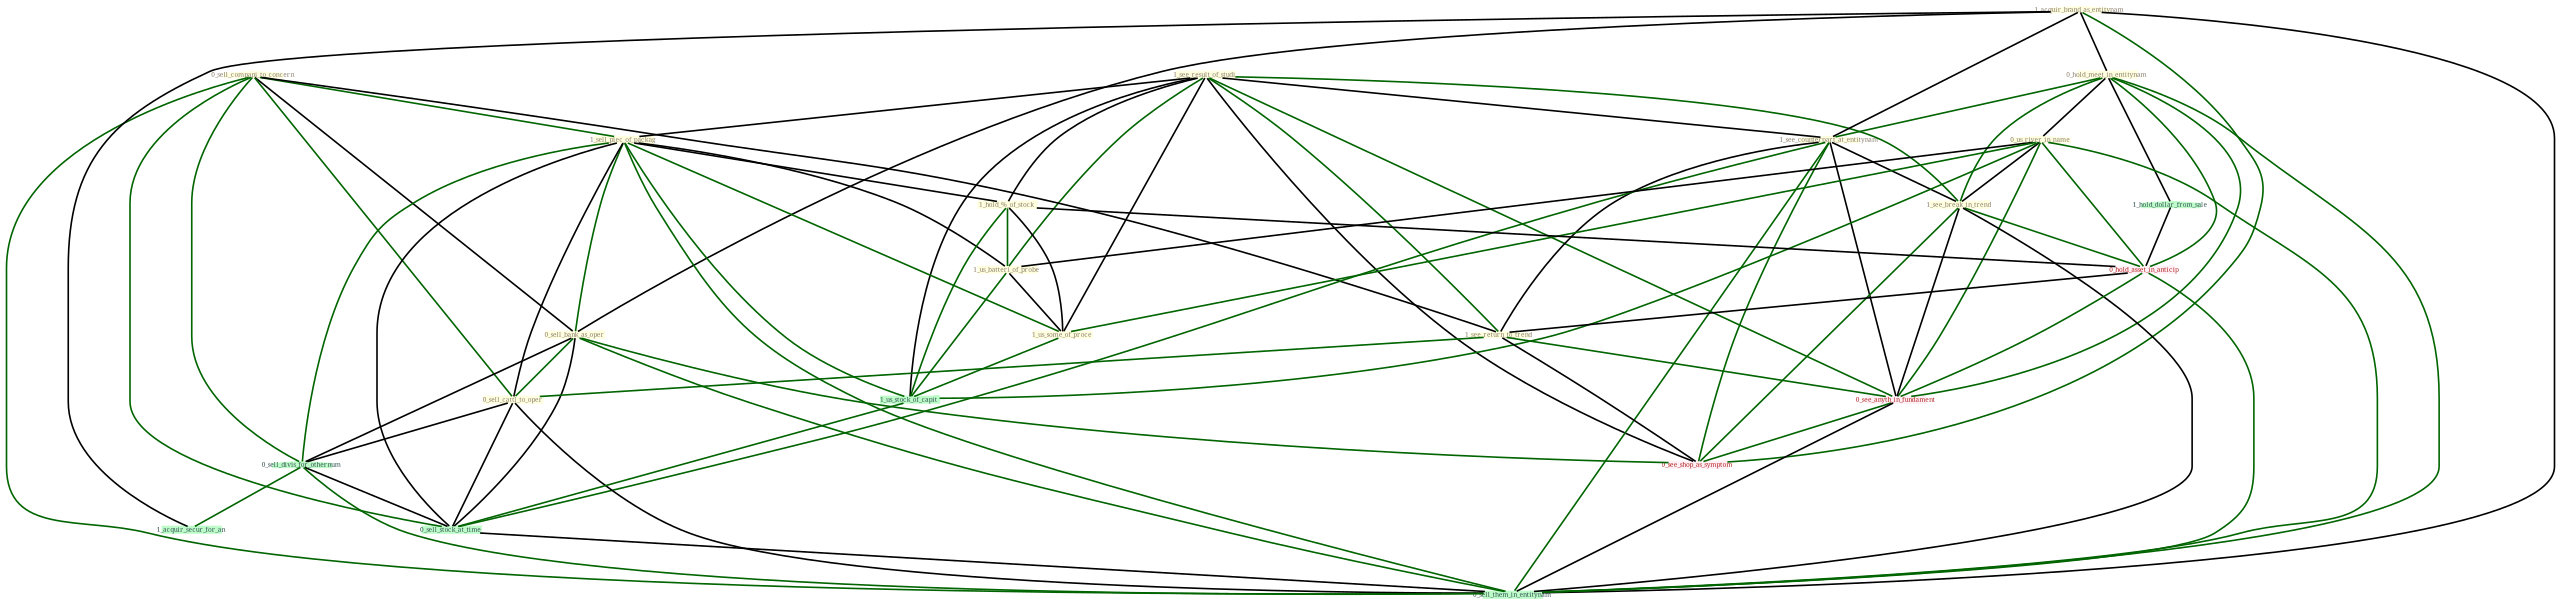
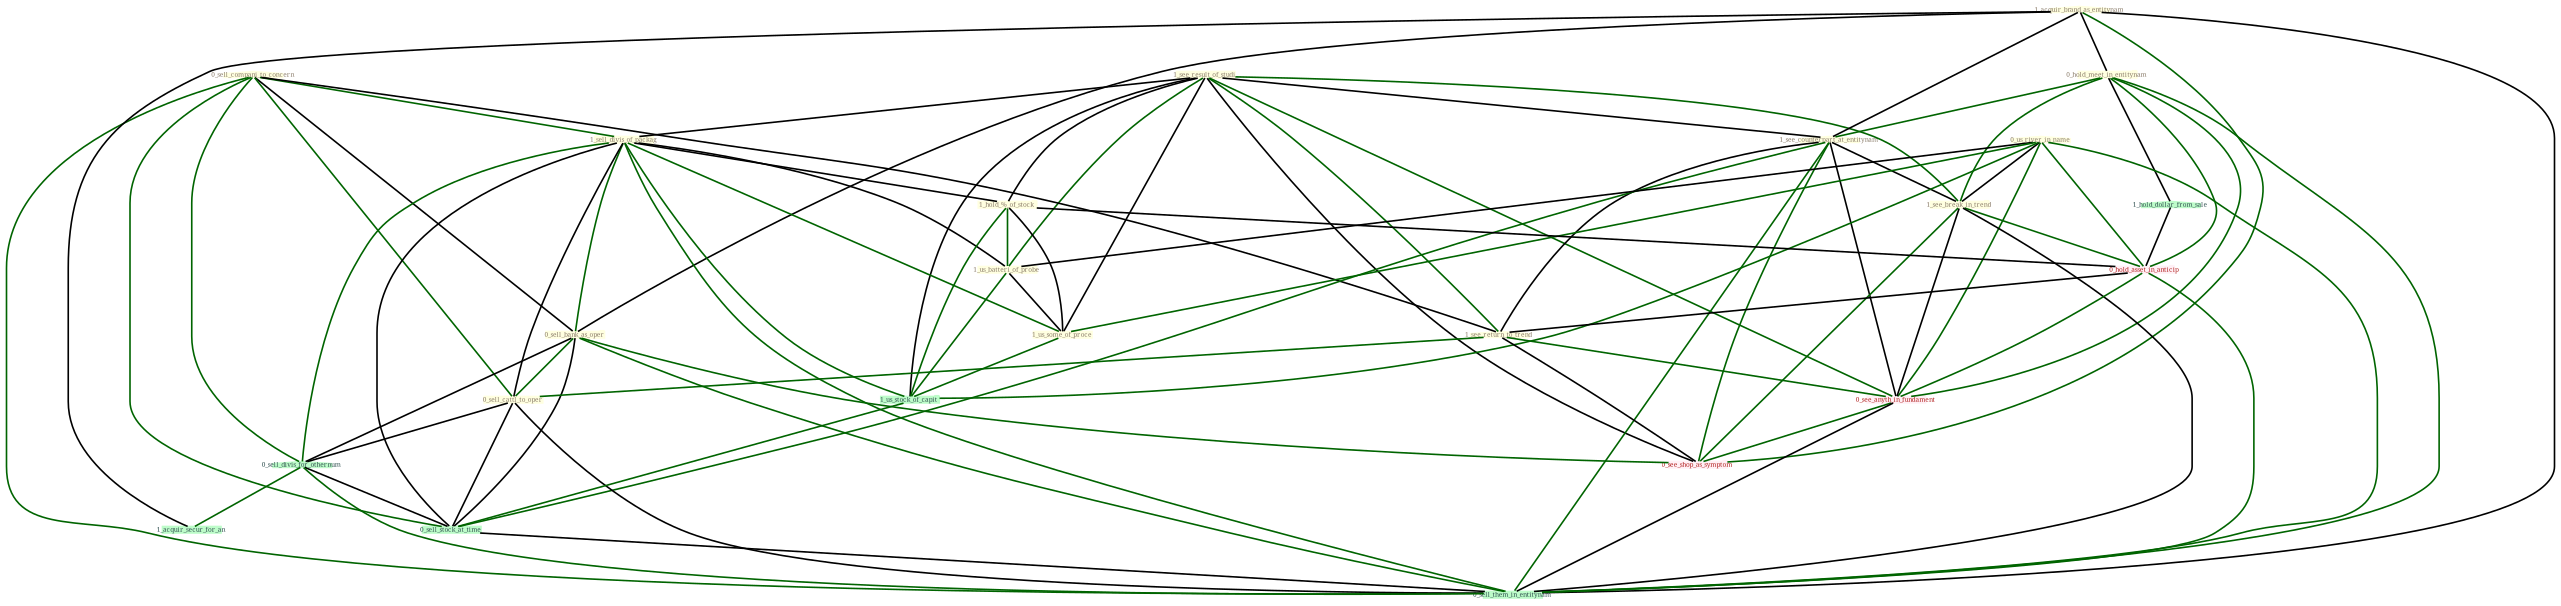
edge "0_hold_meet_in_entitynam" -- "0_us_river_in_name": removed
node "1_sell_piec_of_packag": label "1_sell_piec_of_packag" -> "1_sell_divis_of_packag"
